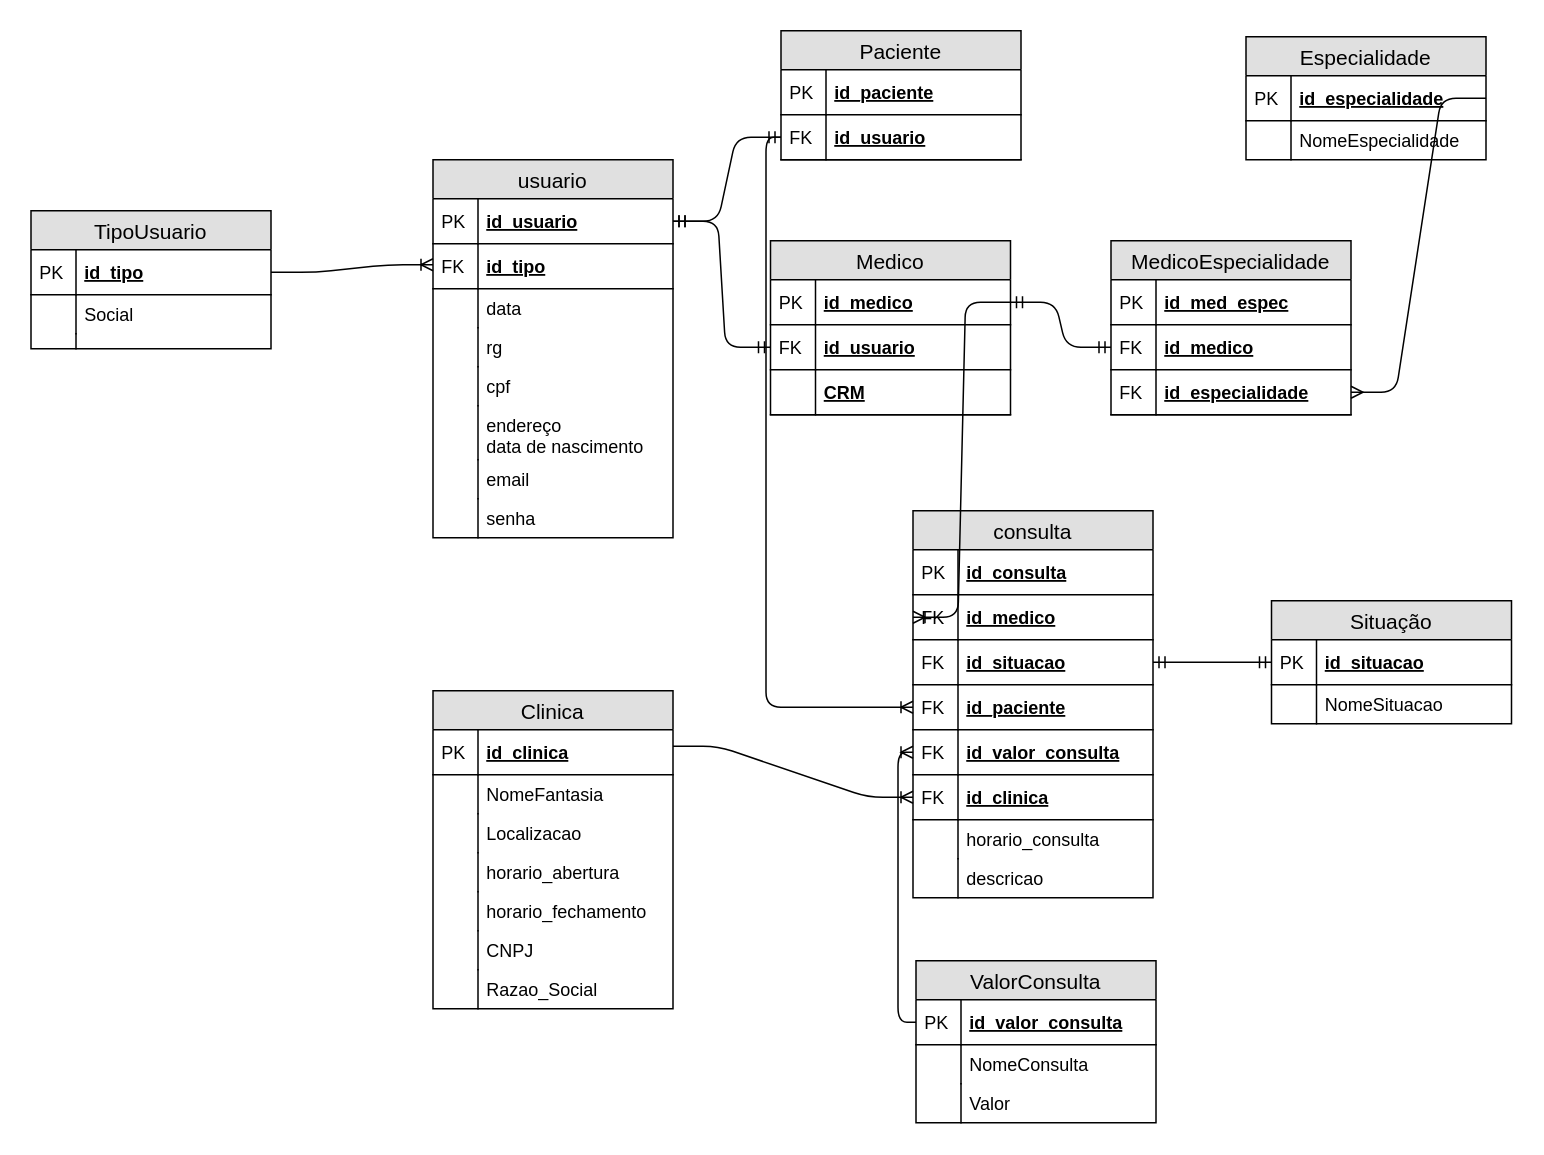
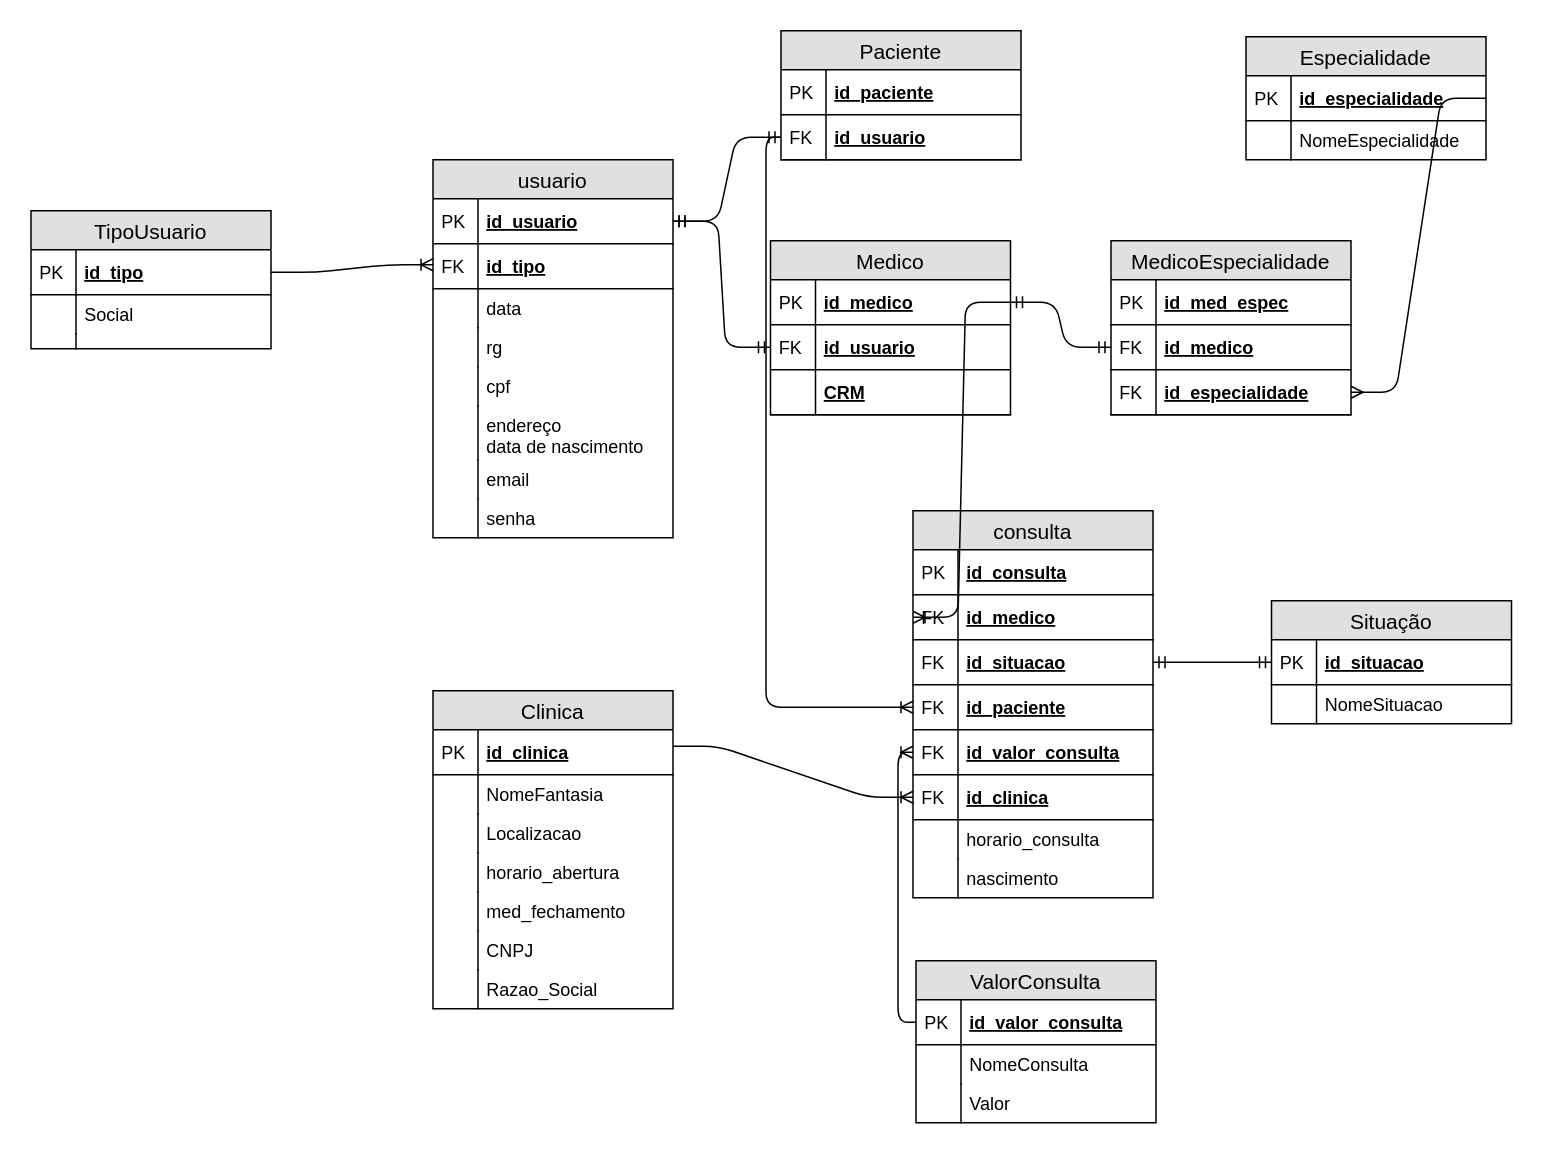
node "descricao": label "descricao" -> "nascimento"
node "horario_fechamento": label "horario_fechamento" -> "med_fechamento"
